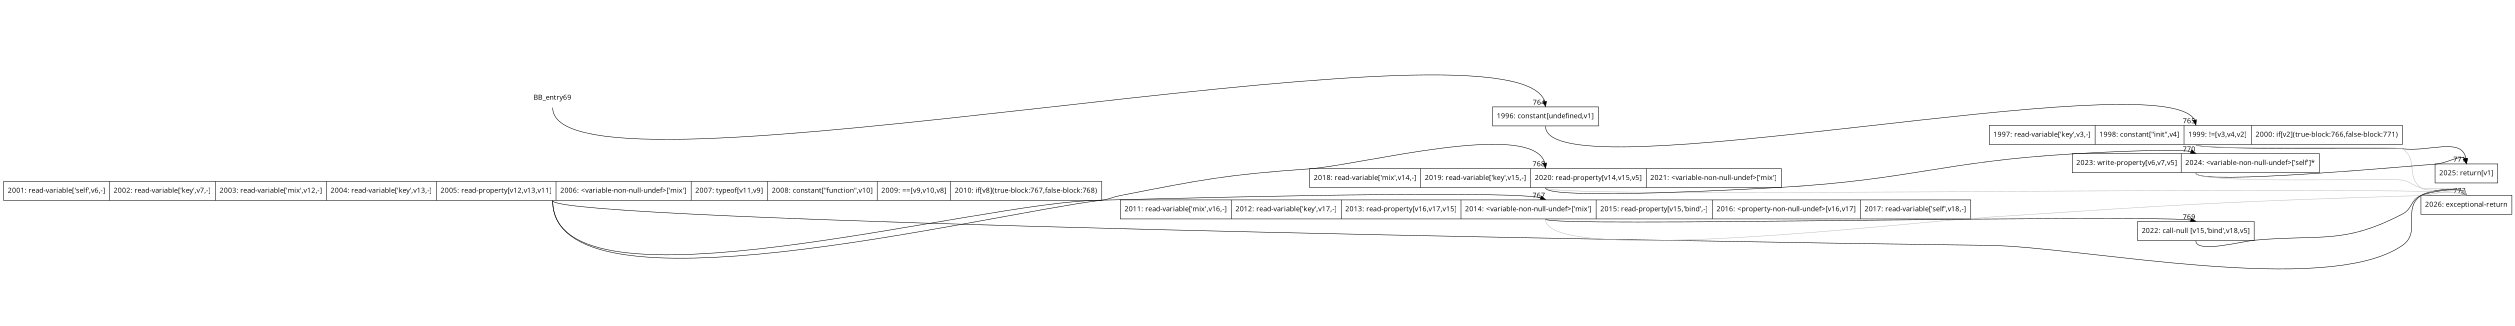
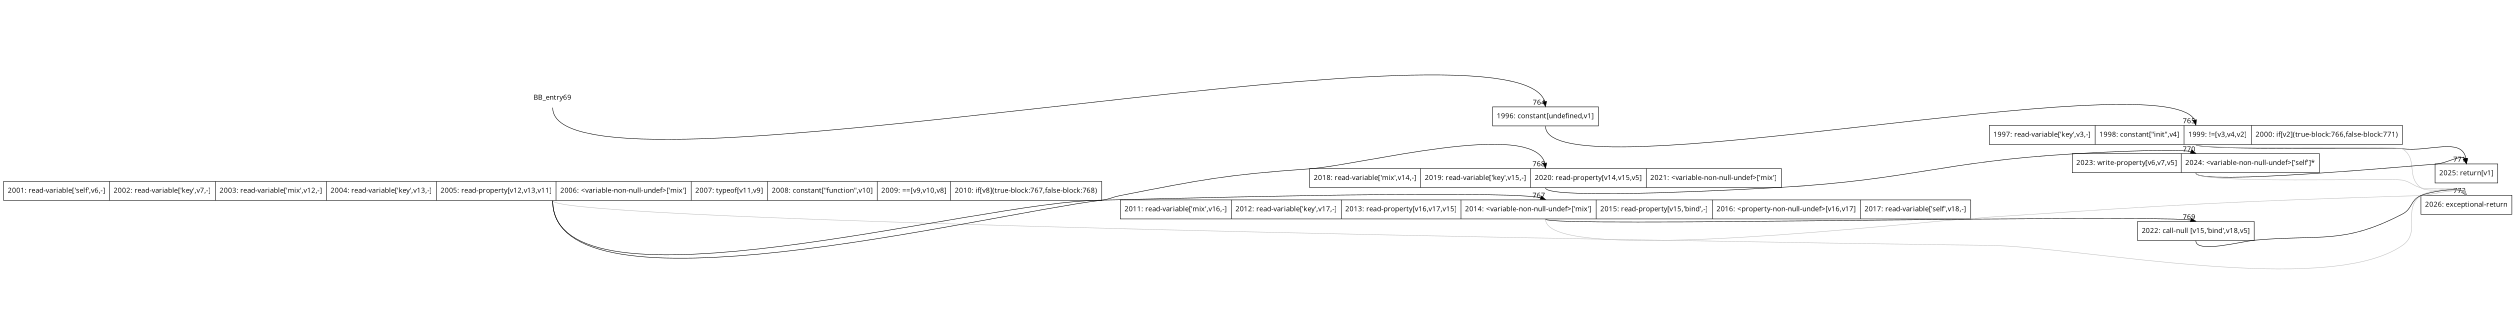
edge "2018: read-variable['mix',v14,-]" -> "2026: exceptional-return": removed
edge "2001: read-variable['self',v6,-]" -> "2026: exceptional-return": color black -> gray
